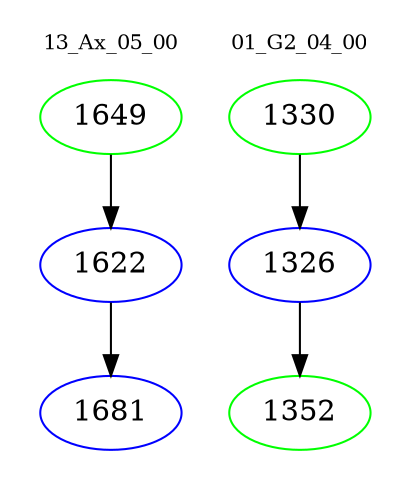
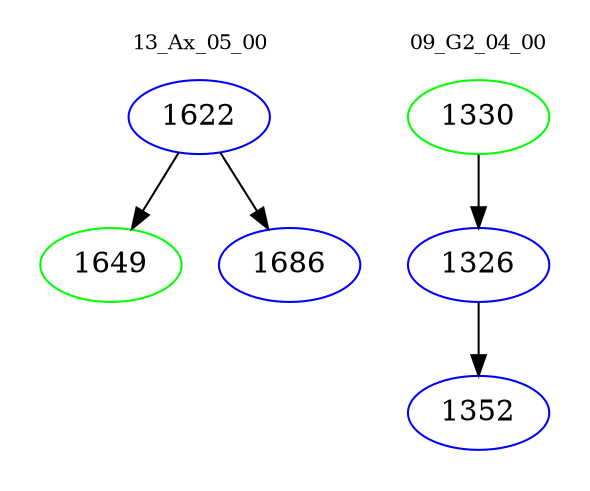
cluster "01_G2_04_00": label "01_G2_04_00" -> "09_G2_04_00"
edge "1649" -> "1622": reversed
node "1681": label "1681" -> "1686"
node "1352": color green -> blue
